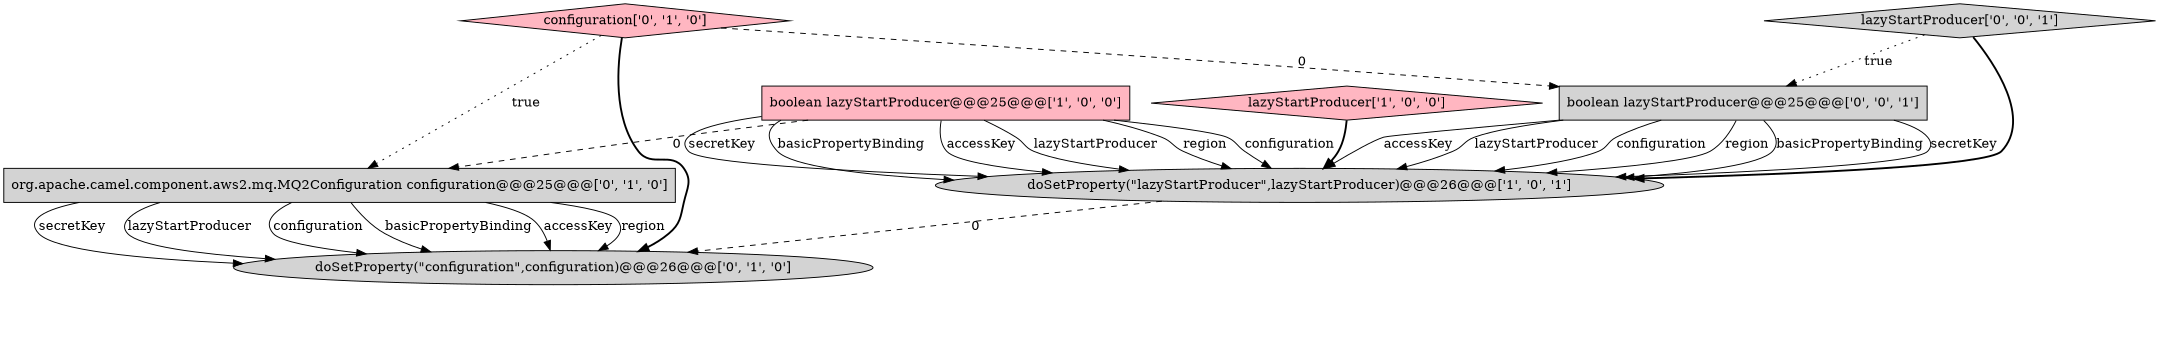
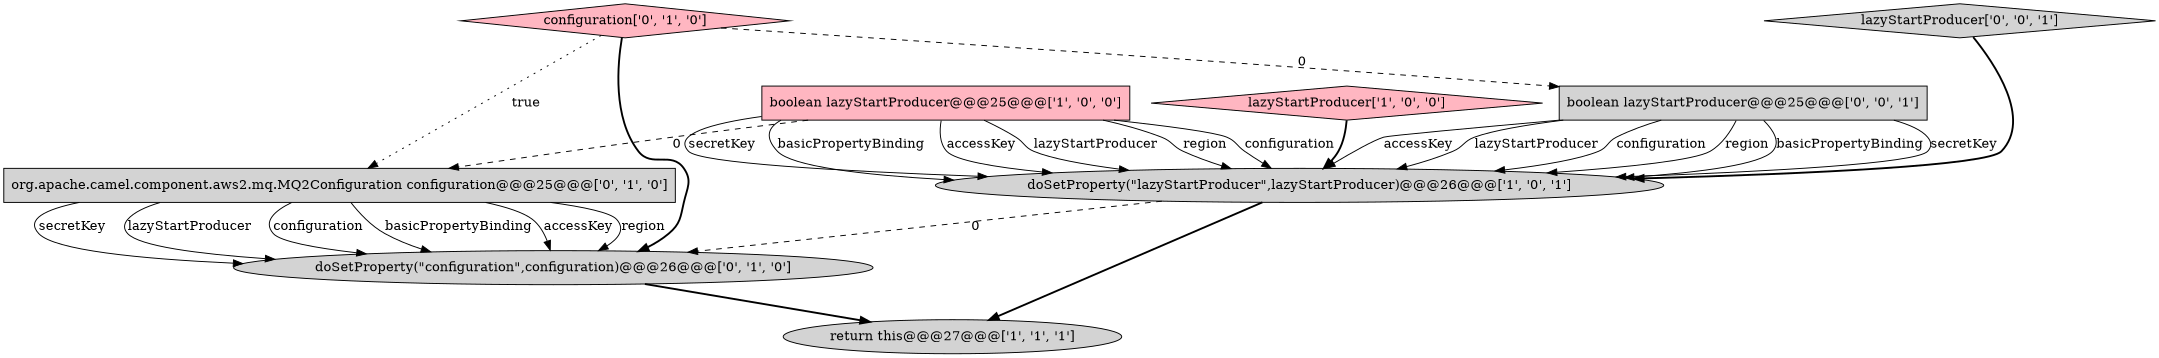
edge "lazyStartProducer['0', '0', '1']" -> "boolean lazyStartProducer@@@25@@@['0', '0', '1']": removed, label "true"
node "return this@@@27@@@['1', '1', '1']": added
